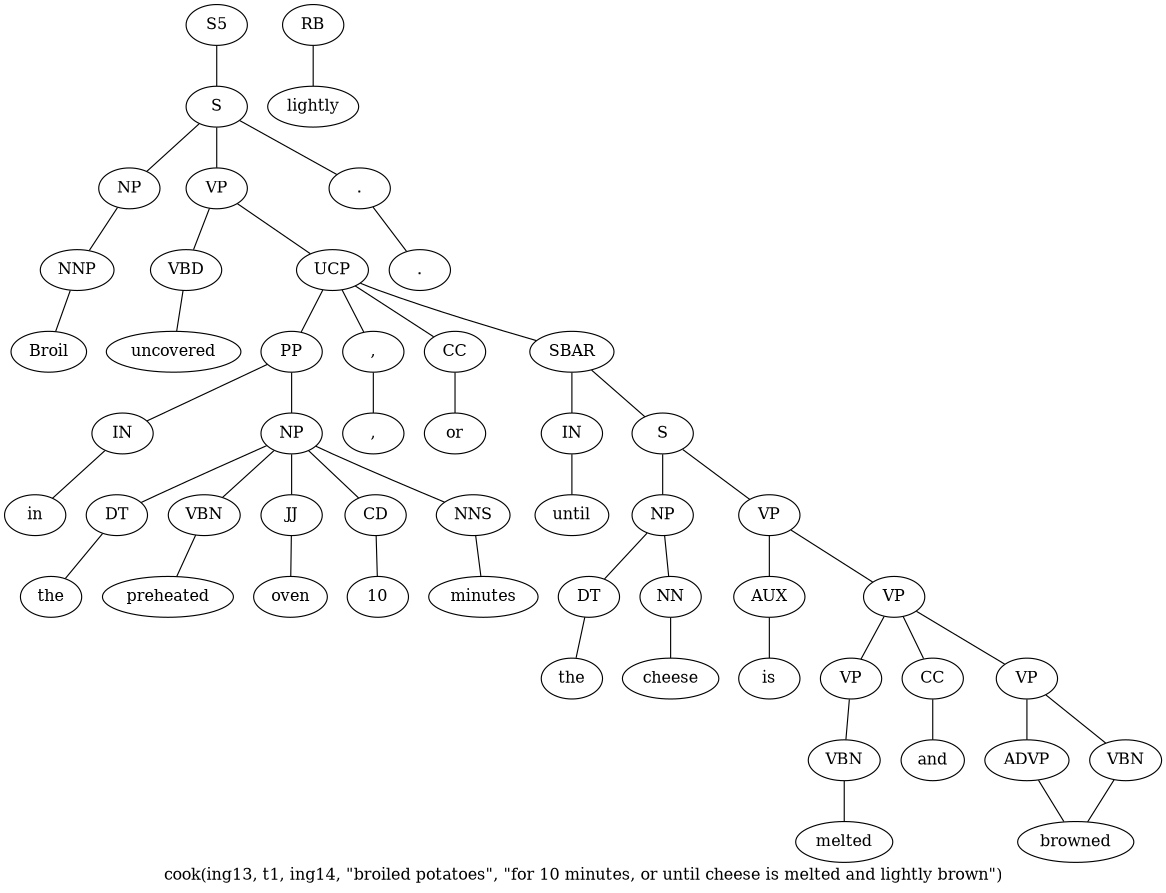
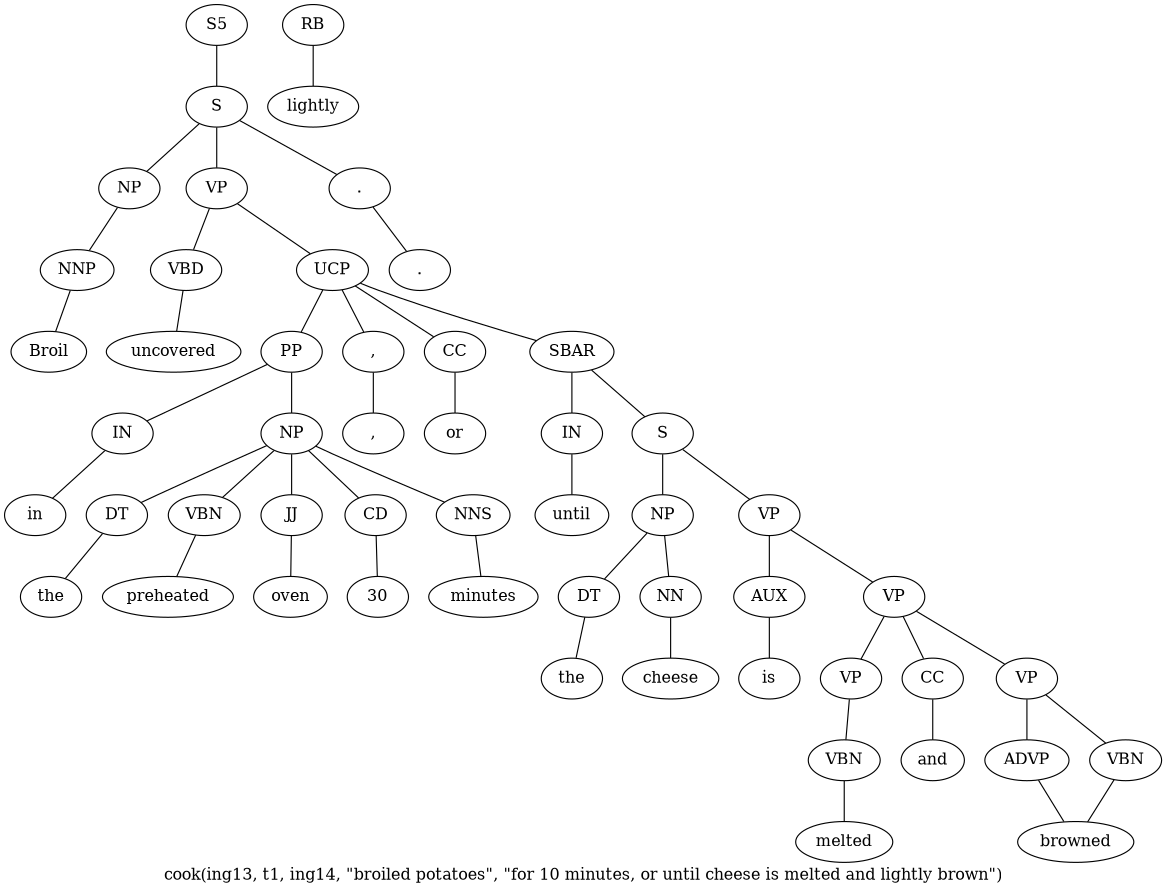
node "10": label "10" -> "30"
